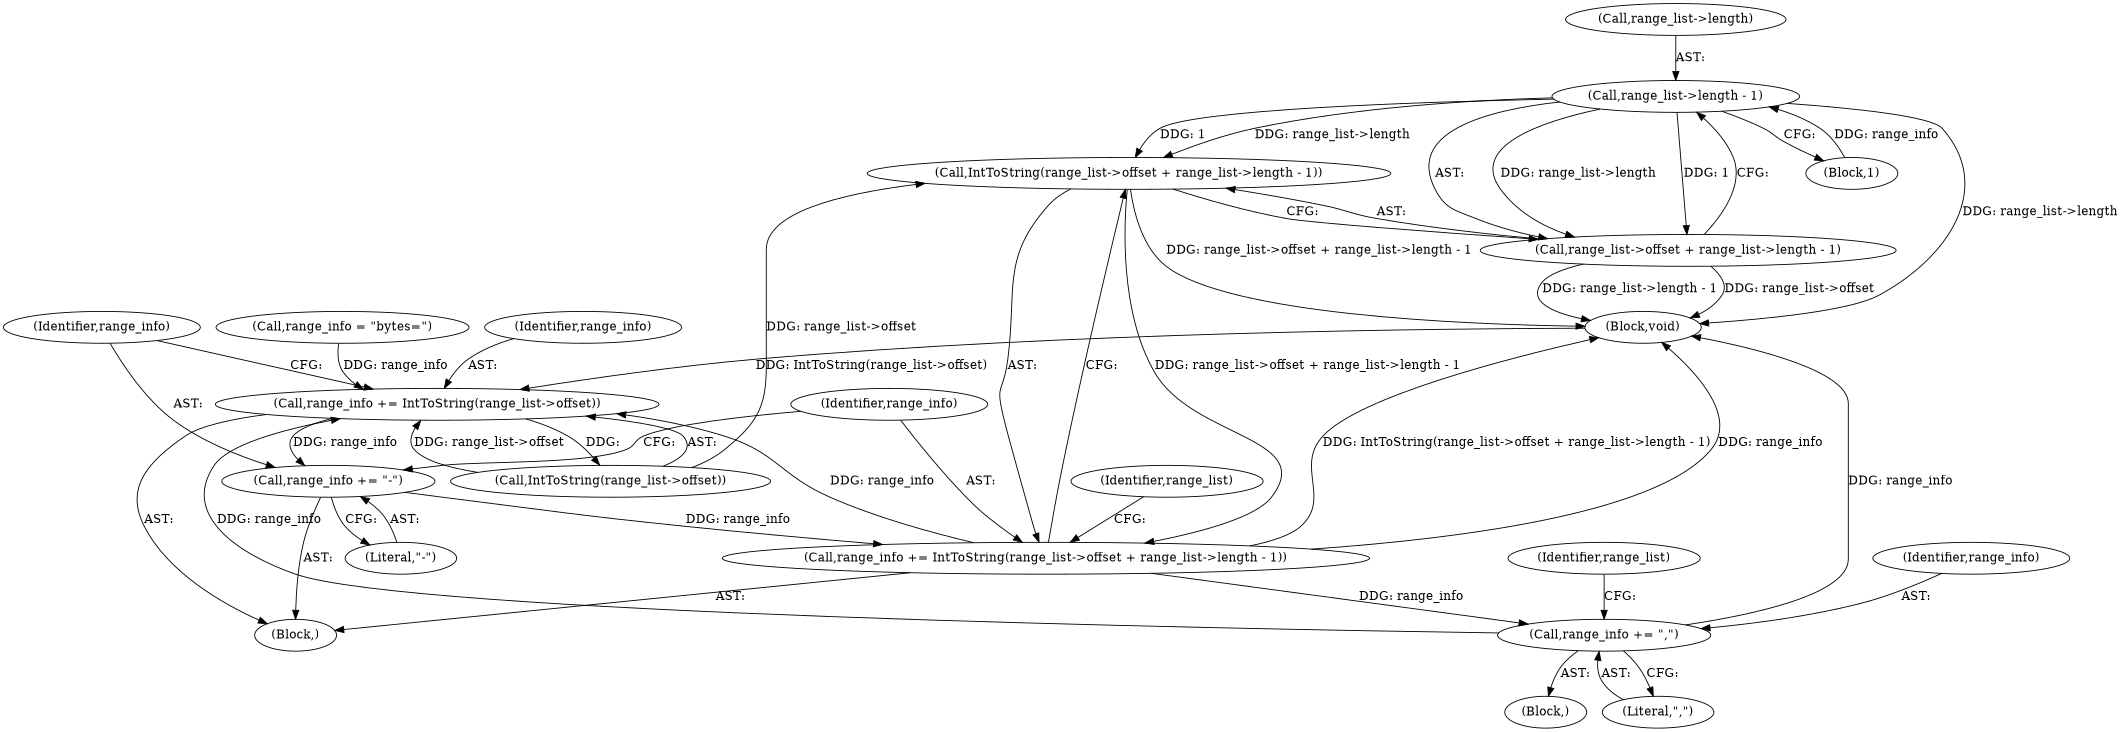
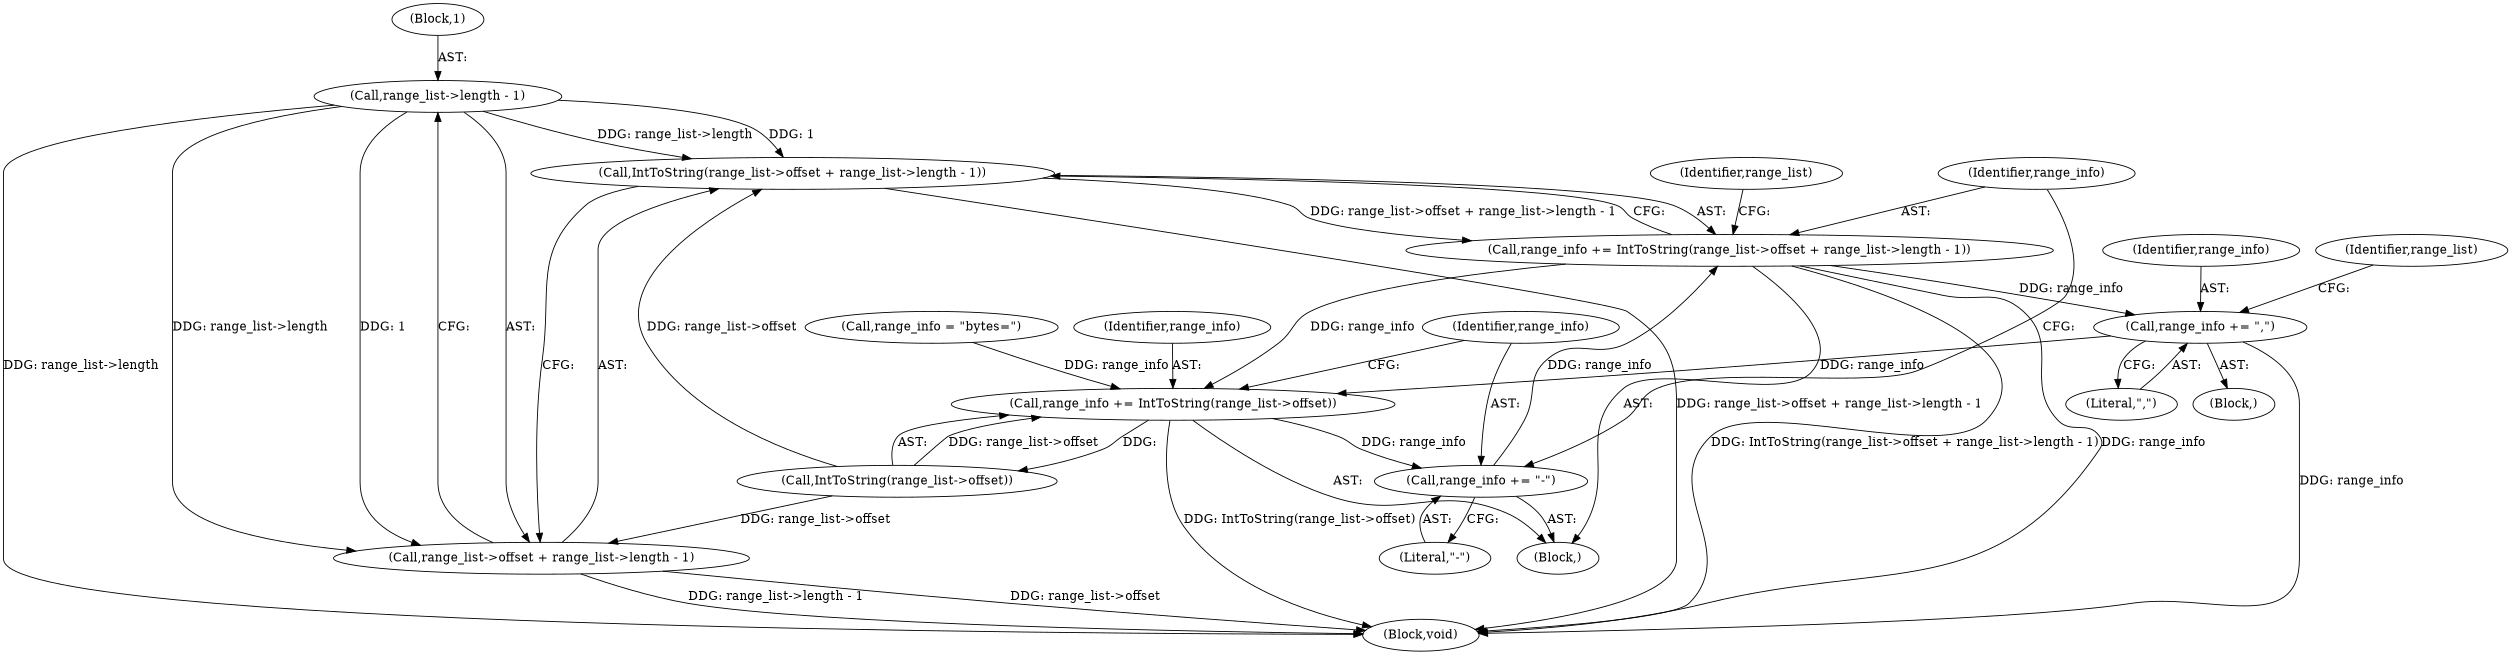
node "(Call,range_list->length)": removed
edge "(Call,range_list->length - 1)" -> "(Block,1)": removed, label "CFG:"
edge "(Block,1)" -> "(Call,range_list->length - 1)": label "DDG: range_info" -> "AST: "
edge "(Block,void)" -> "(Call,range_info += IntToString(range_list->offset))": reversed
edge "(Call,IntToString(range_list->offset))" -> "(Call,range_list->offset + range_list->length - 1)": added, label "DDG: range_list->offset"
